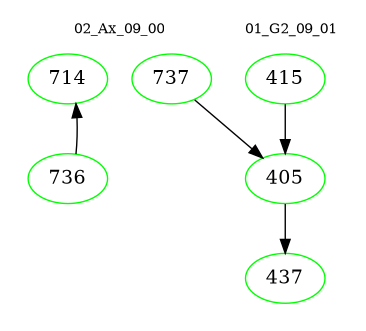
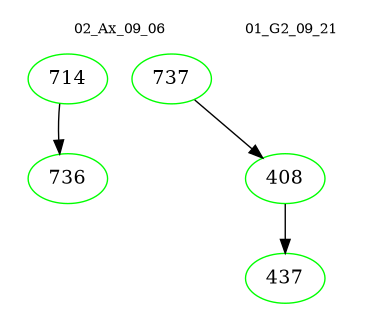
cluster "02_Ax_09_00": label "02_Ax_09_00" -> "02_Ax_09_06"
cluster "01_G2_09_01": label "01_G2_09_01" -> "01_G2_09_21"
node "415": removed
edge "736" -> "714": reversed
node "405": label "405" -> "408"
